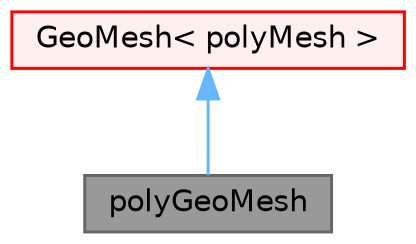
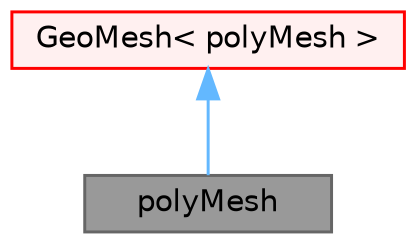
node "polyGeoMesh": label "polyGeoMesh" -> "polyMesh"
